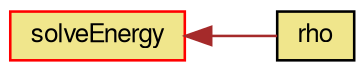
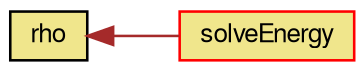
edge "rho" -> "solveEnergy": reversed
